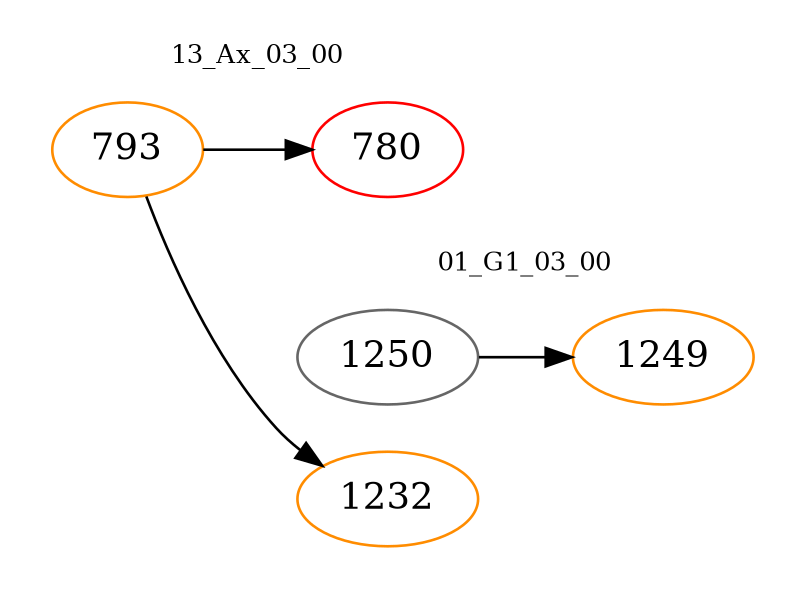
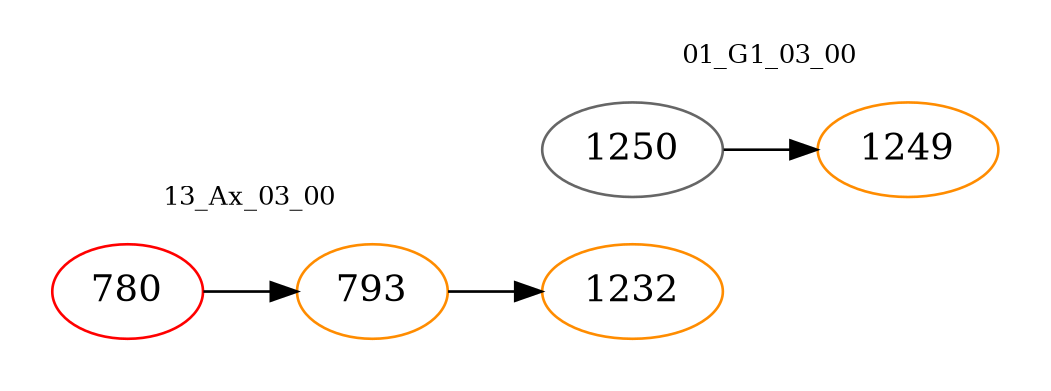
edge "793" -> "780": reversed
